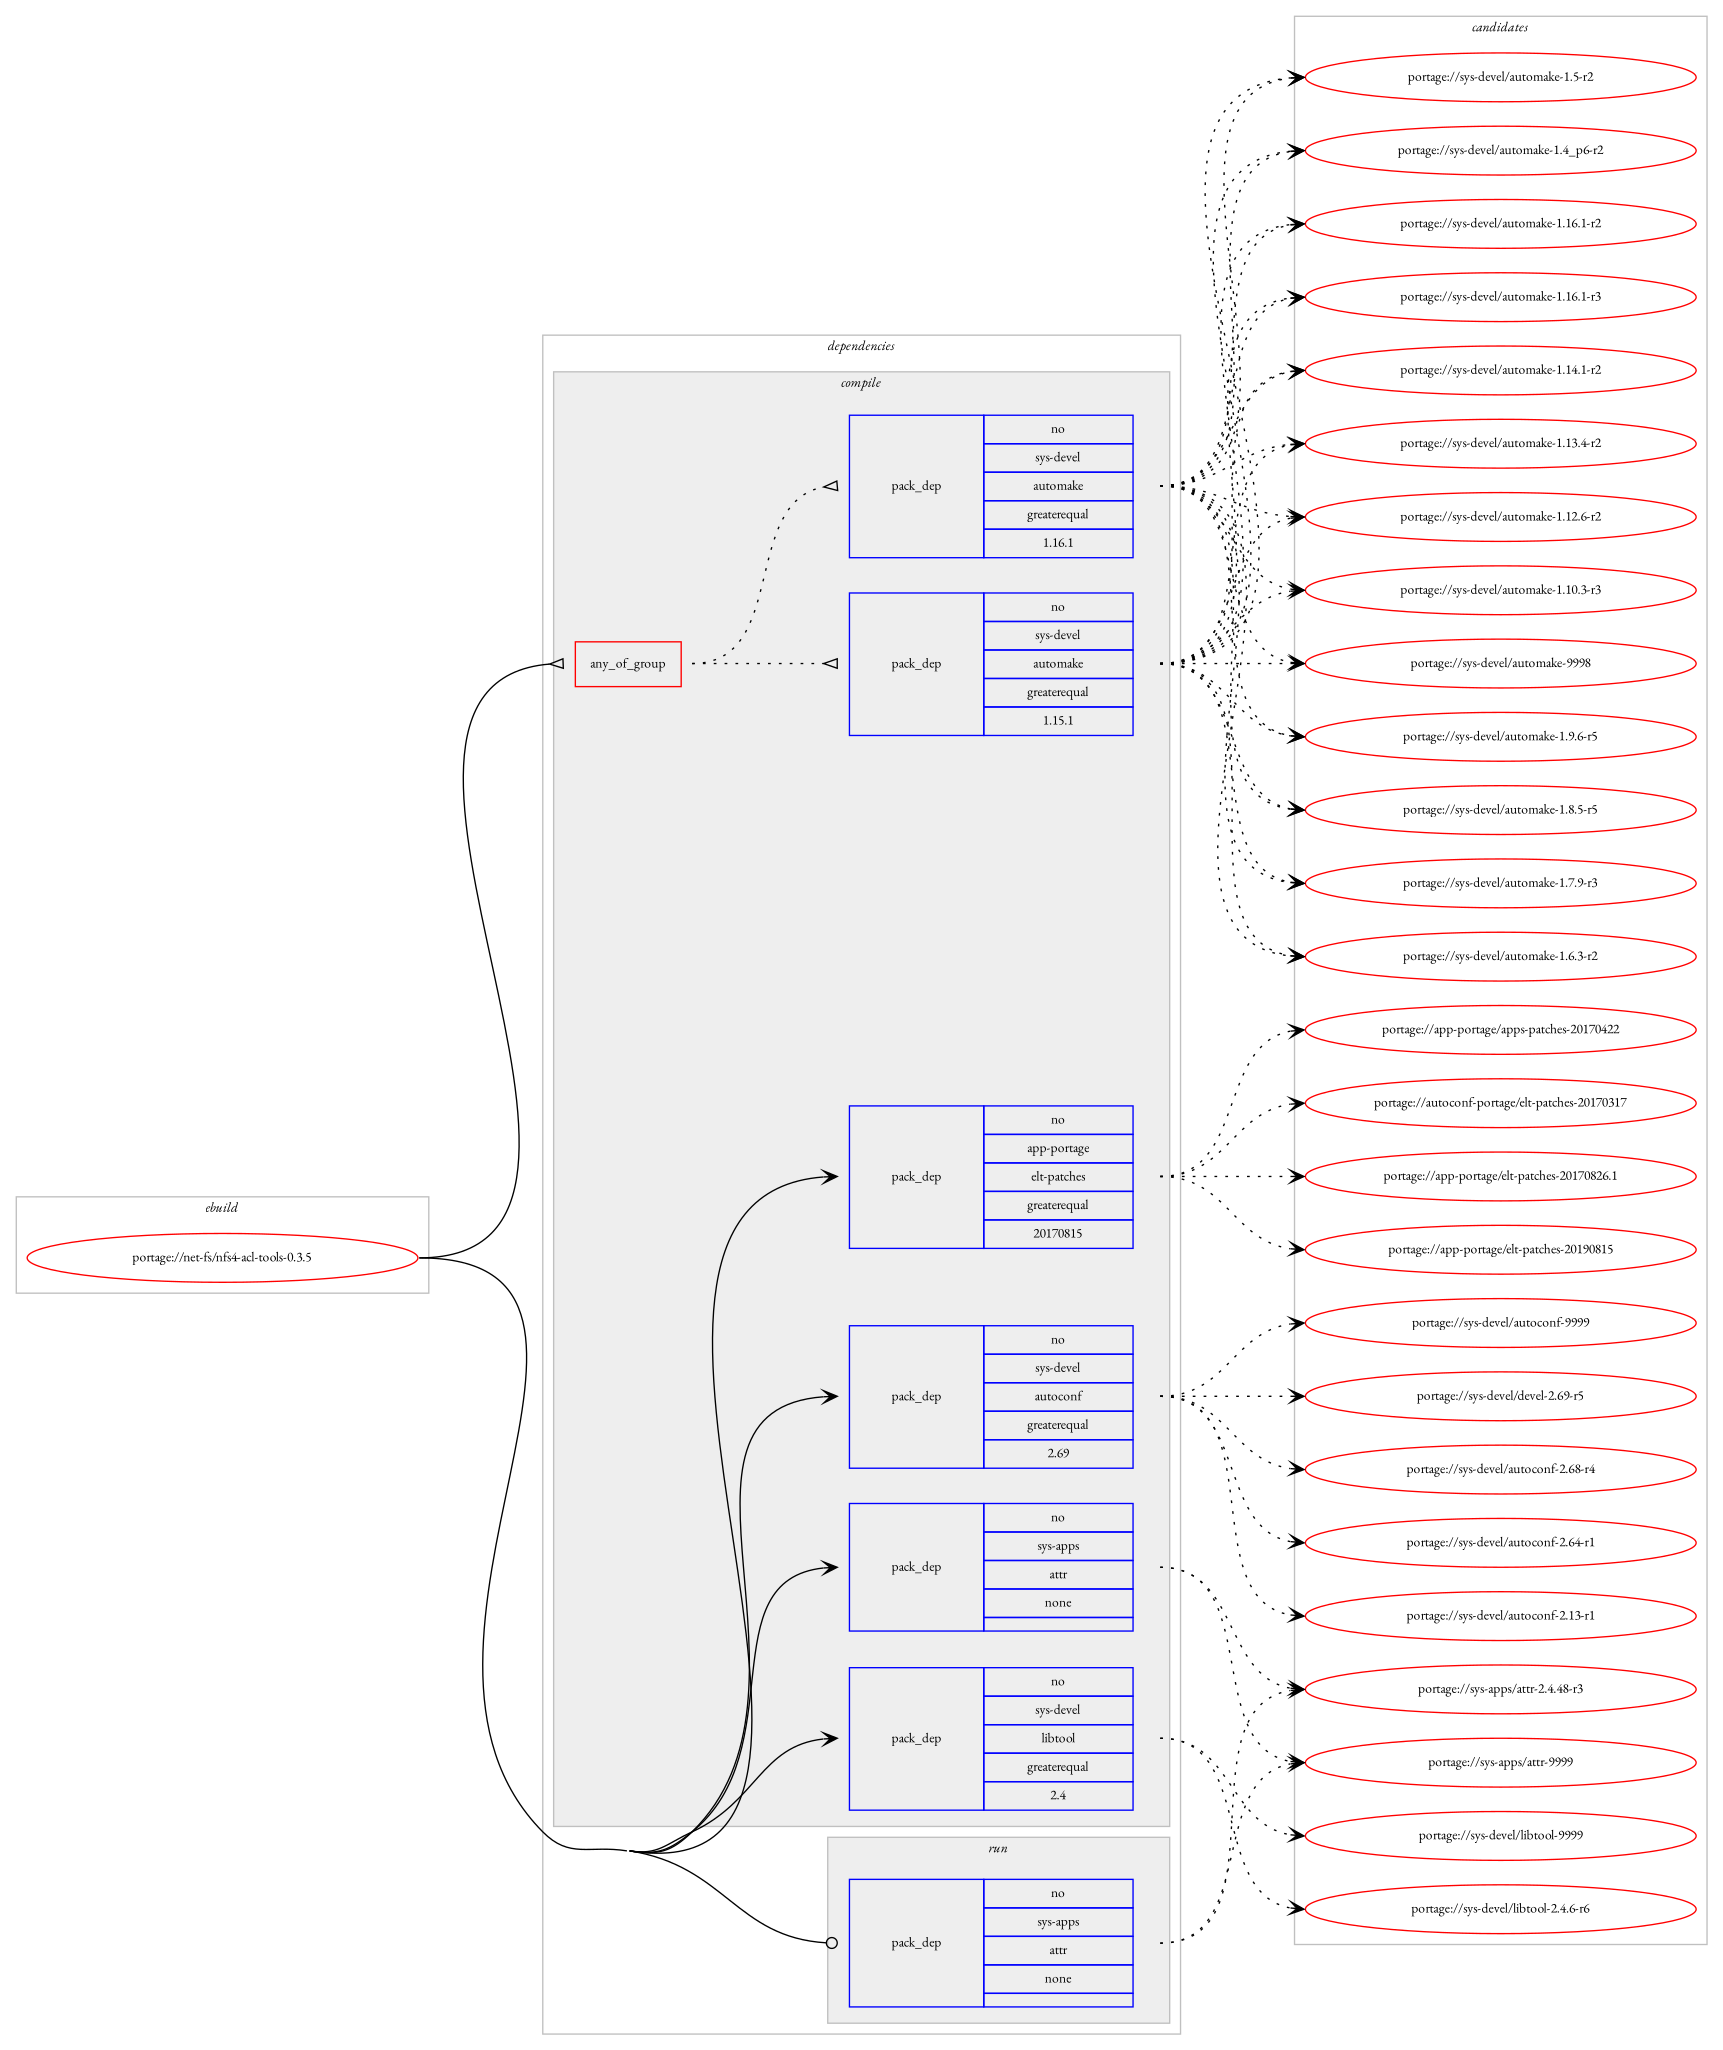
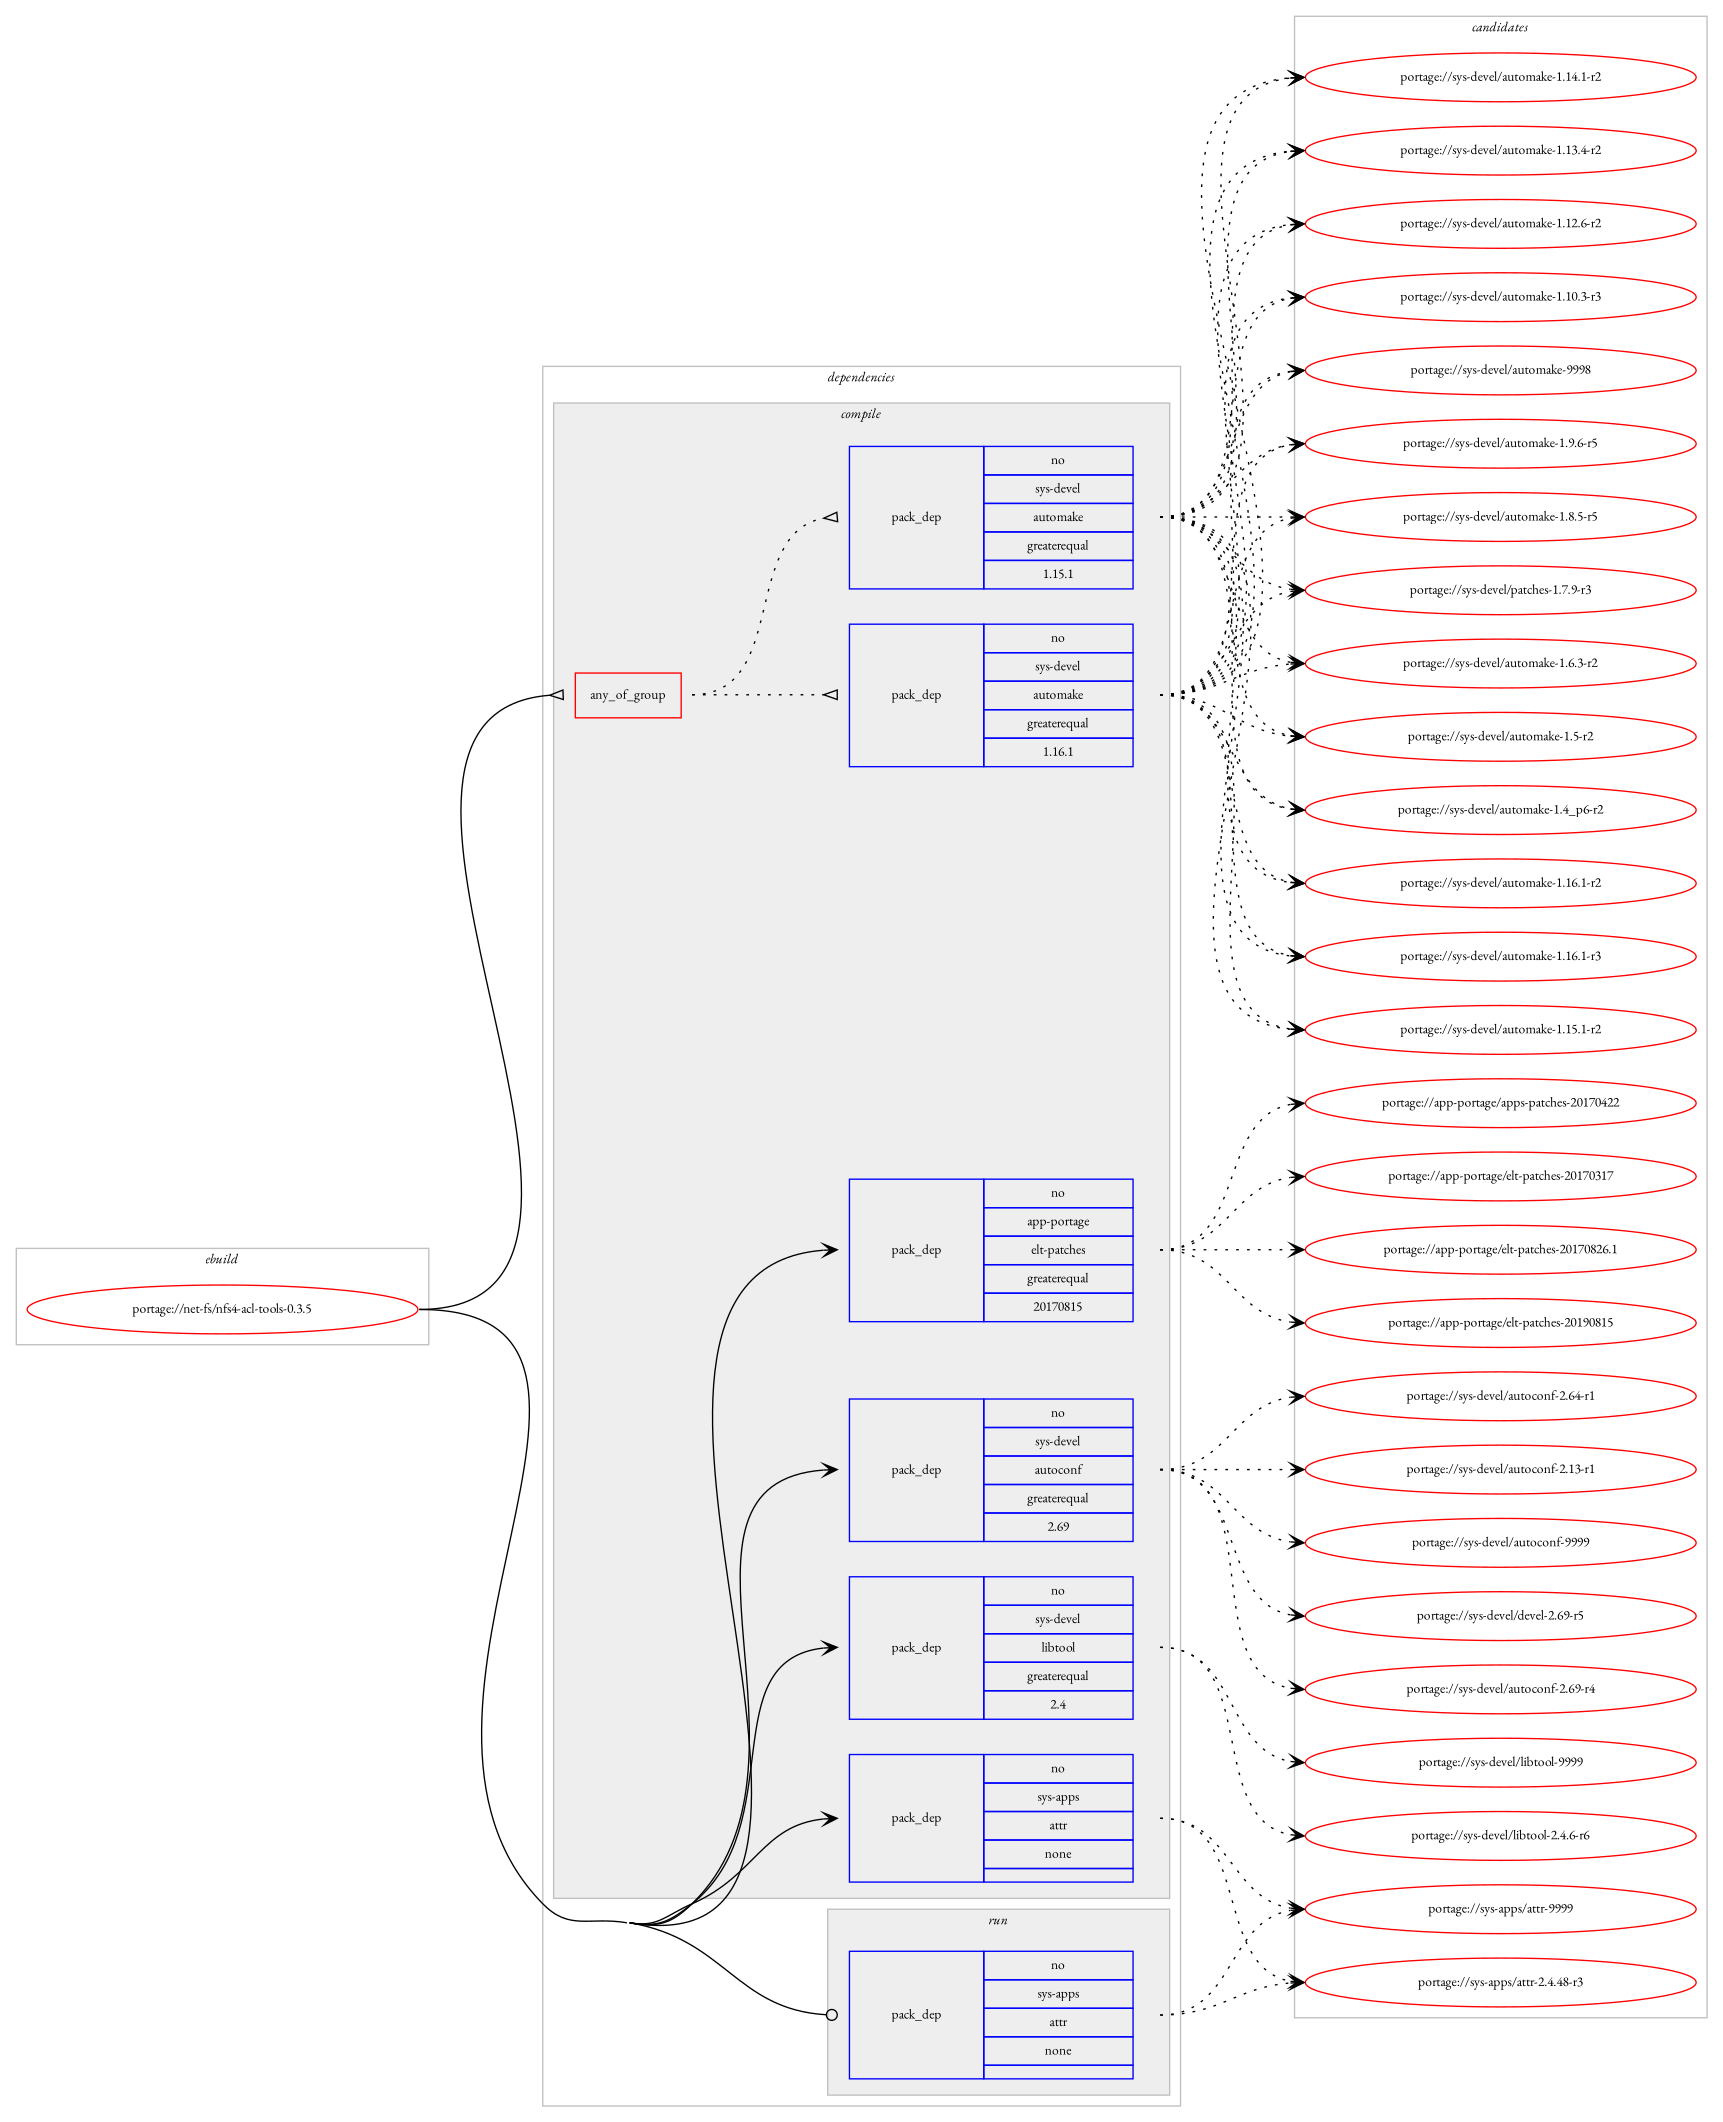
node "portage://sys-devel/automake-1.7.9-r3": label "portage://sys-devel/automake-1.7.9-r3" -> "portage://sys-devel/patches-1.7.9-r3"
node "portage://sys-devel/automake-1.15.1-r2": added
node "portage://autoconf-portage/elt-patches-20170317": label "portage://autoconf-portage/elt-patches-20170317" -> "portage://app-portage/elt-patches-20170317"
node "portage://sys-devel/autoconf-2.68-r4": label "portage://sys-devel/autoconf-2.68-r4" -> "portage://sys-devel/autoconf-2.69-r4"
